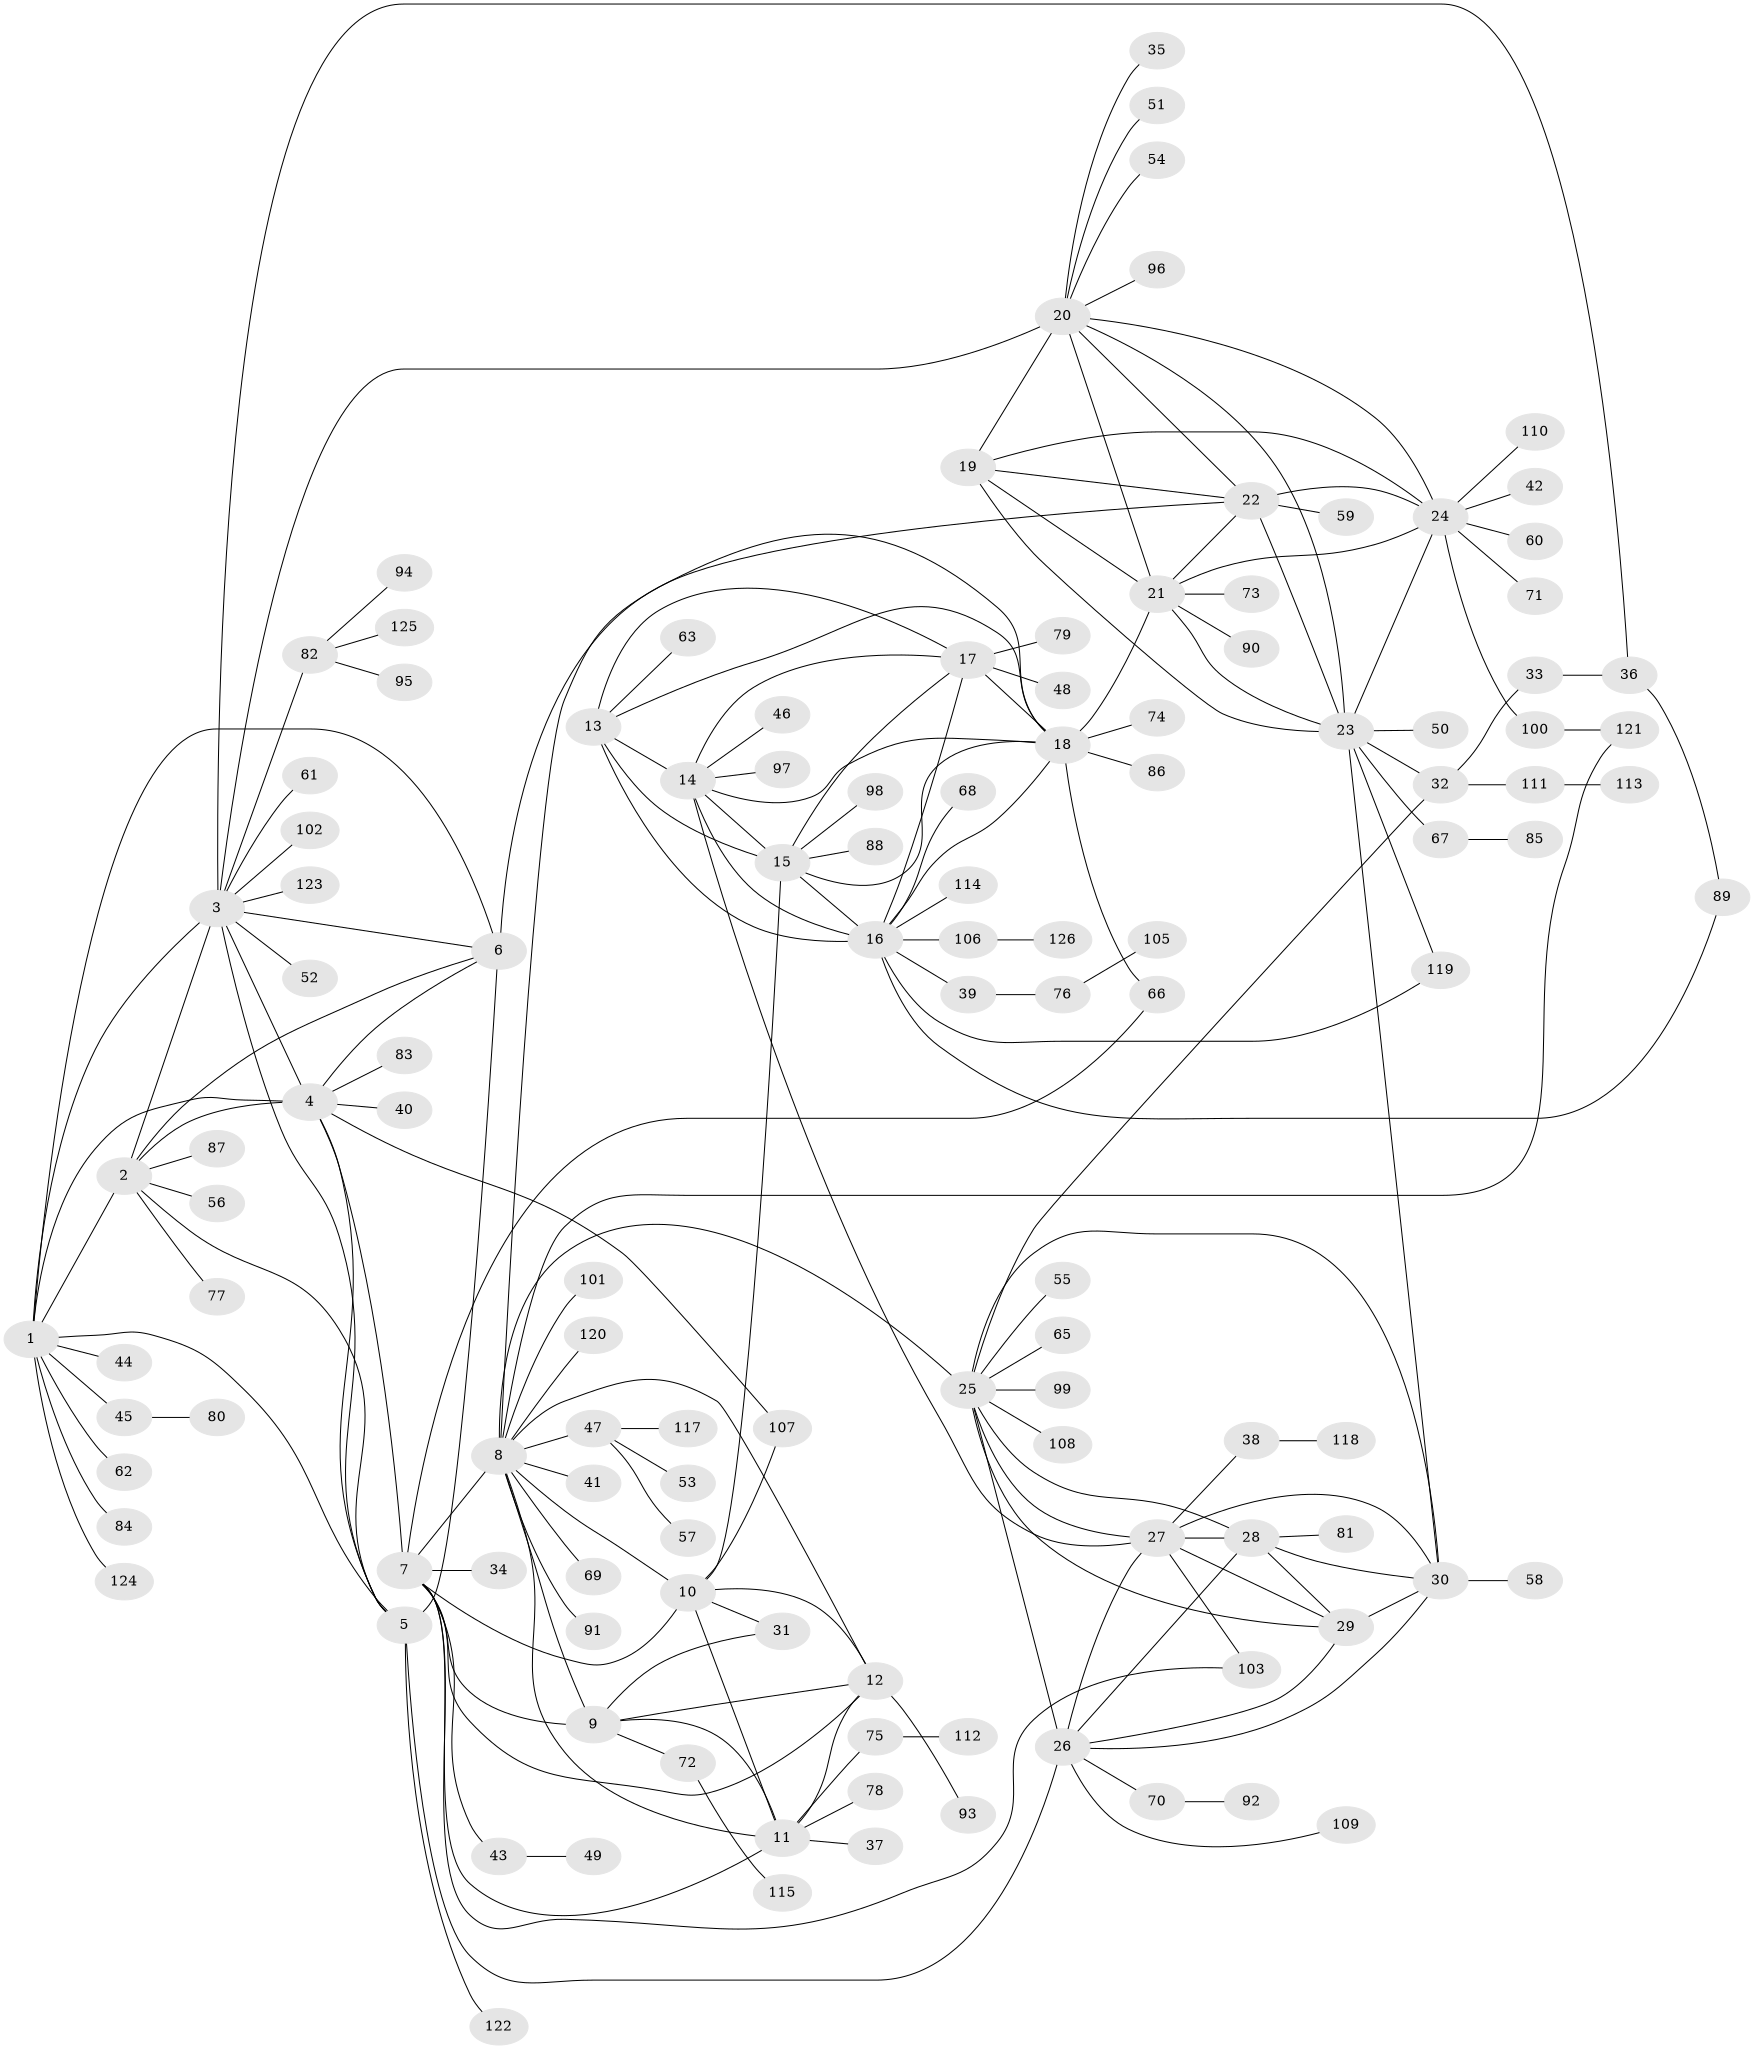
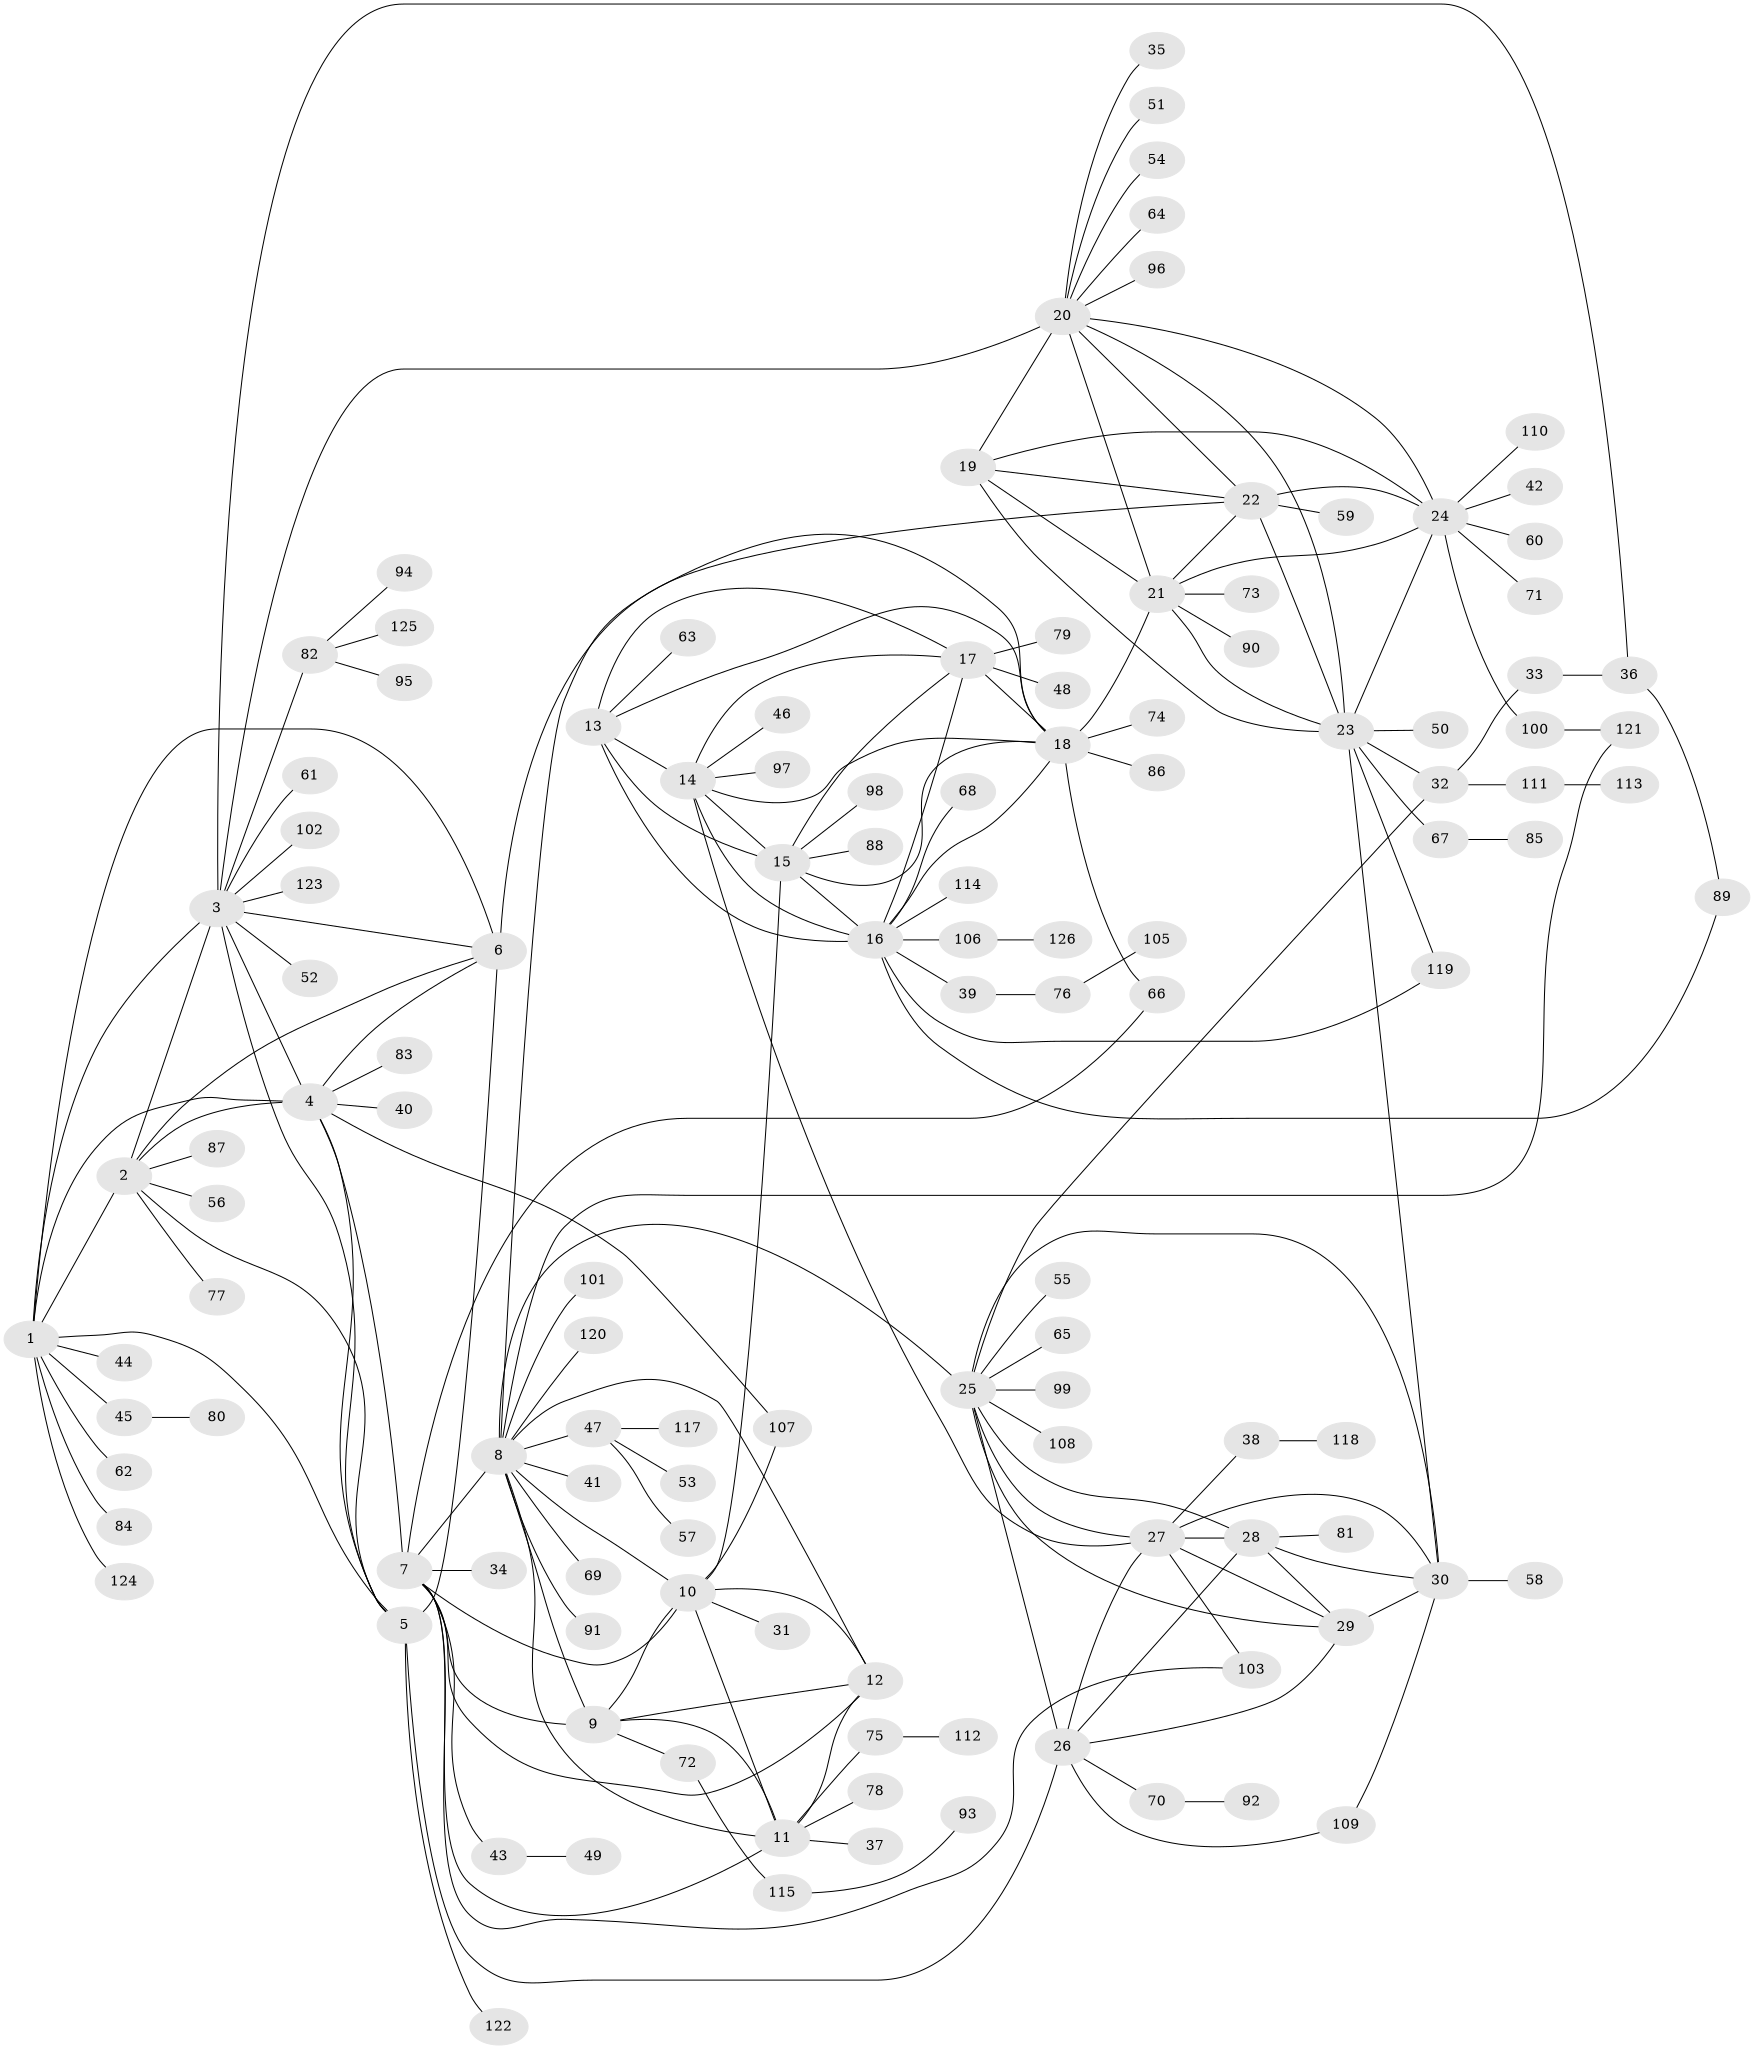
node "64": added
edge "31" -- "9": now "10" -- "9"
edge "30" -- "26": now "30" -- "109"
edge "12" -- "93": now "115" -- "93"
